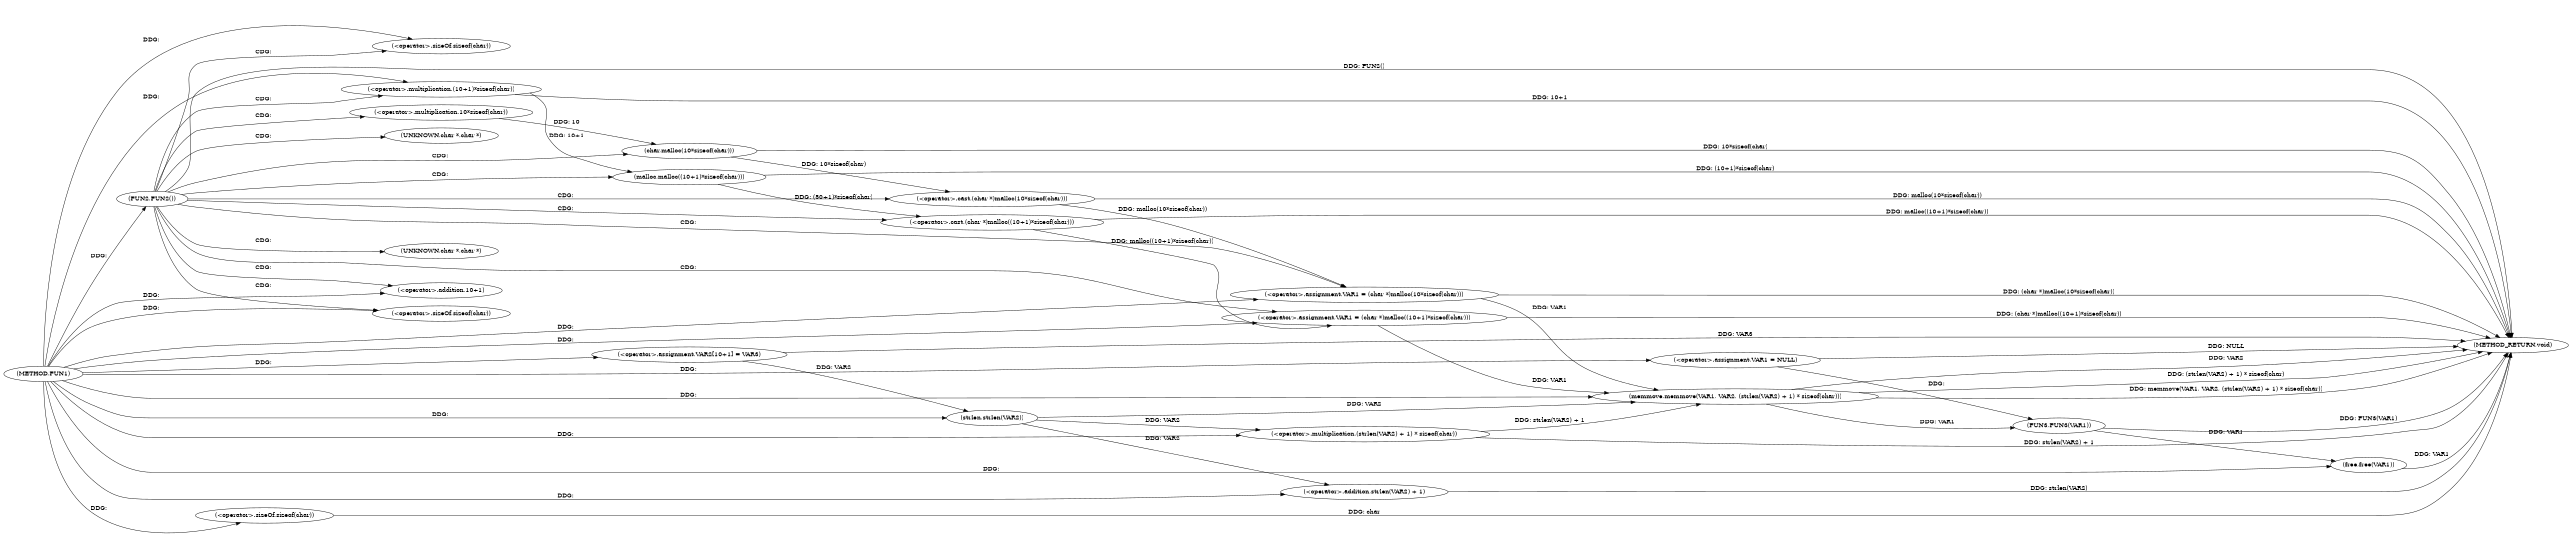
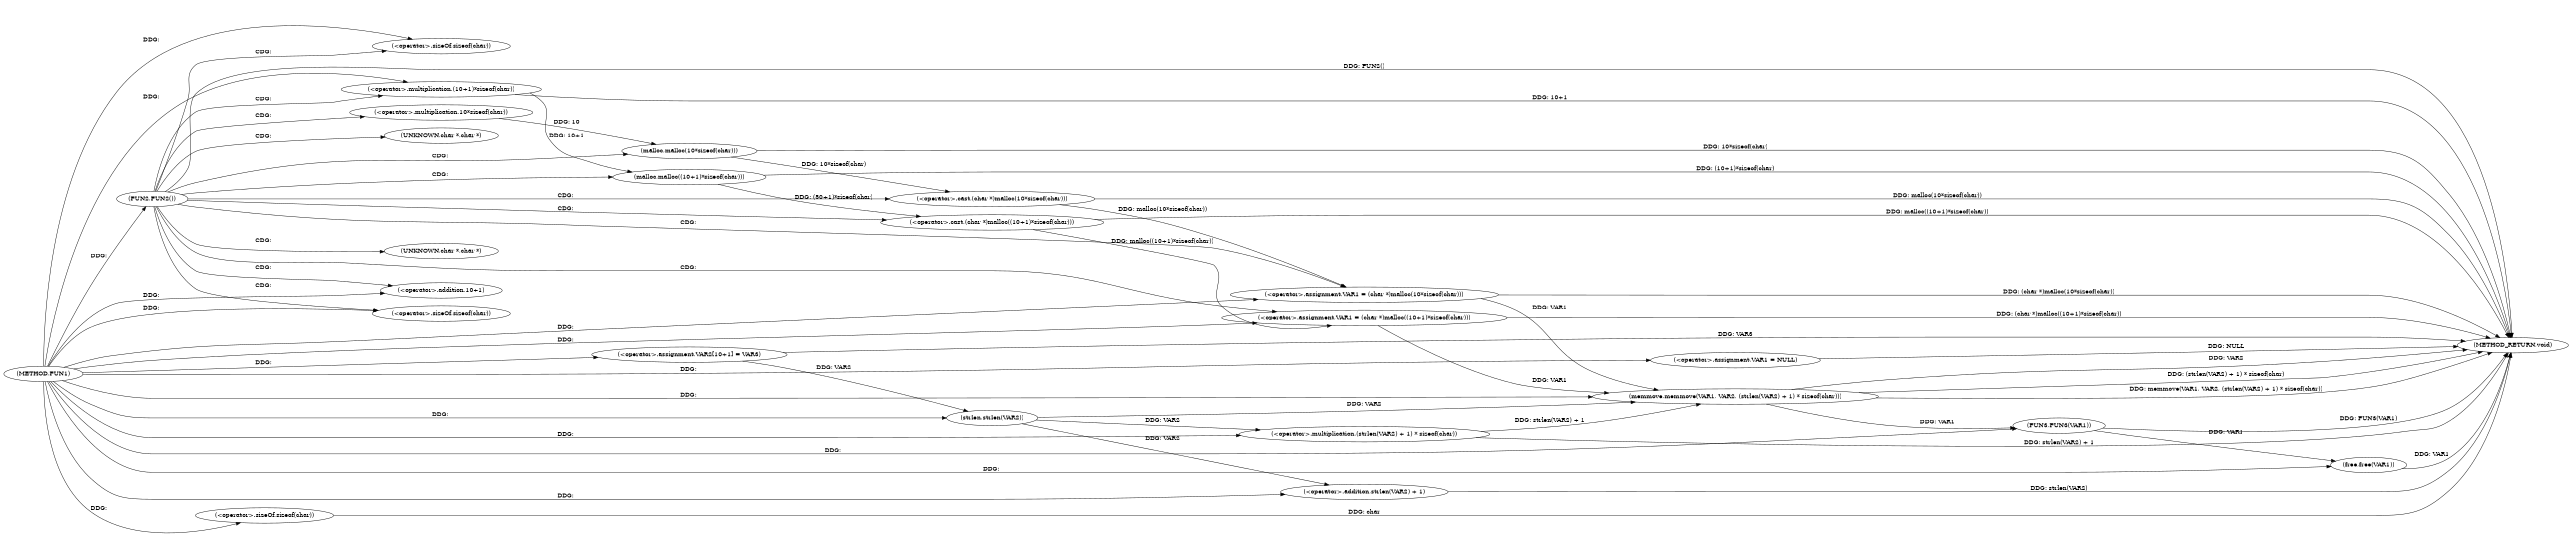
node "(char,malloc(10*sizeof(char)))": label "(char,malloc(10*sizeof(char)))" -> "(malloc,malloc(10*sizeof(char)))"
edge "(<operator>.assignment,VAR1 = NULL)" -> "(FUN3,FUN3(VAR1))": now "(METHOD,FUN1)" -> "(FUN3,FUN3(VAR1))"
